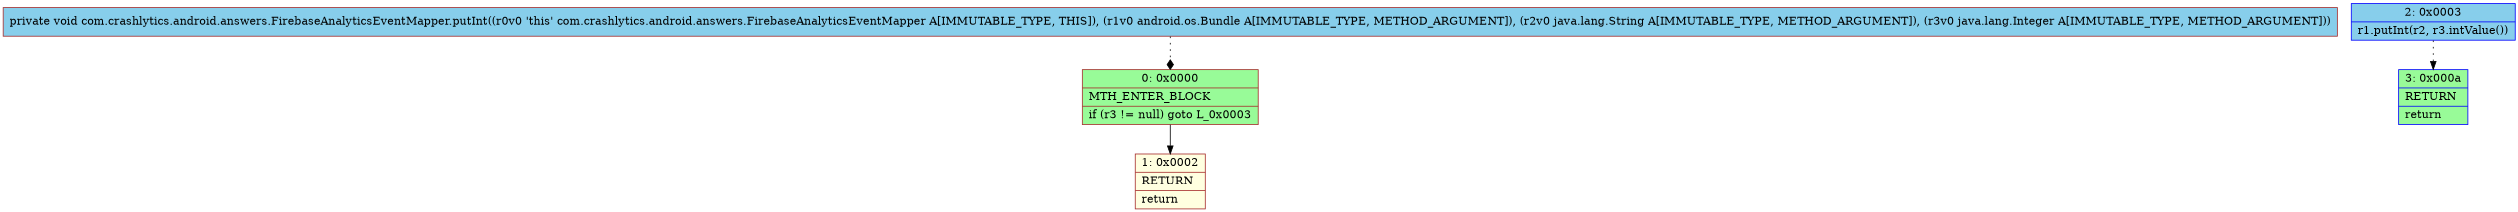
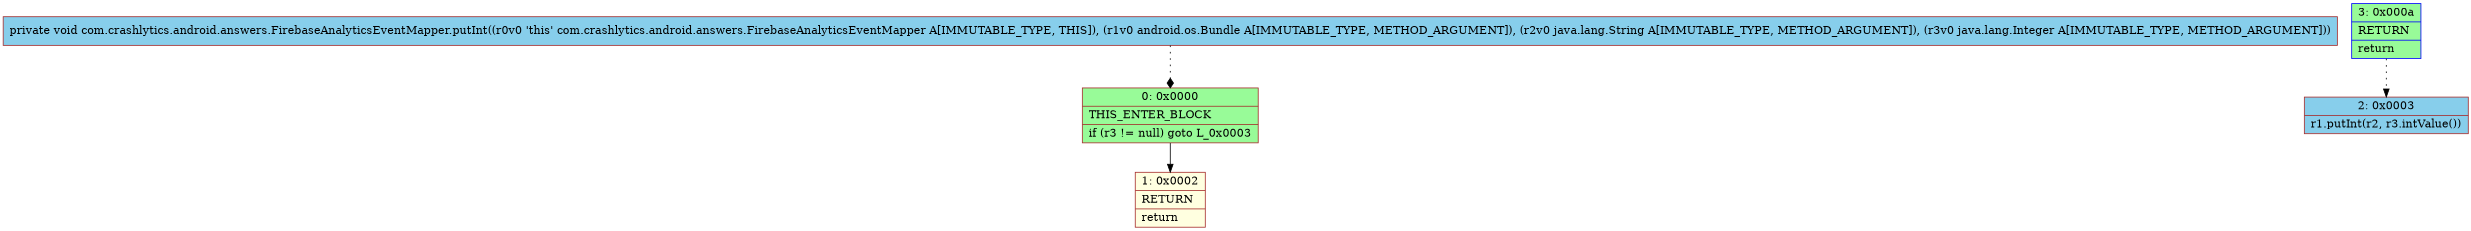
node "2: 0x0003": color blue -> brown
edge "2: 0x0003" -> "3: 0x000a": reversed
node "0: 0x0000": text "MTH_ENTER_BLOCK" -> "THIS_ENTER_BLOCK"
